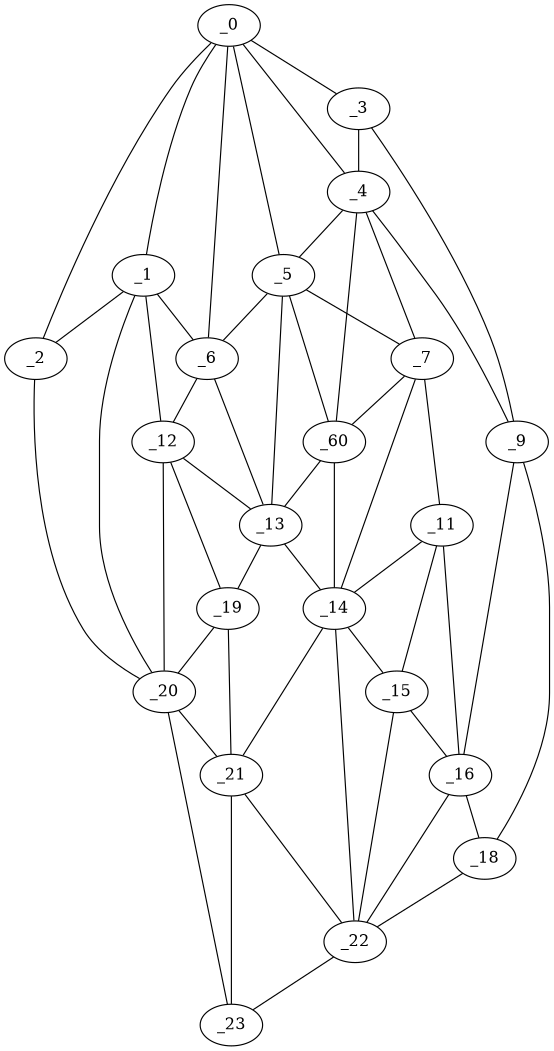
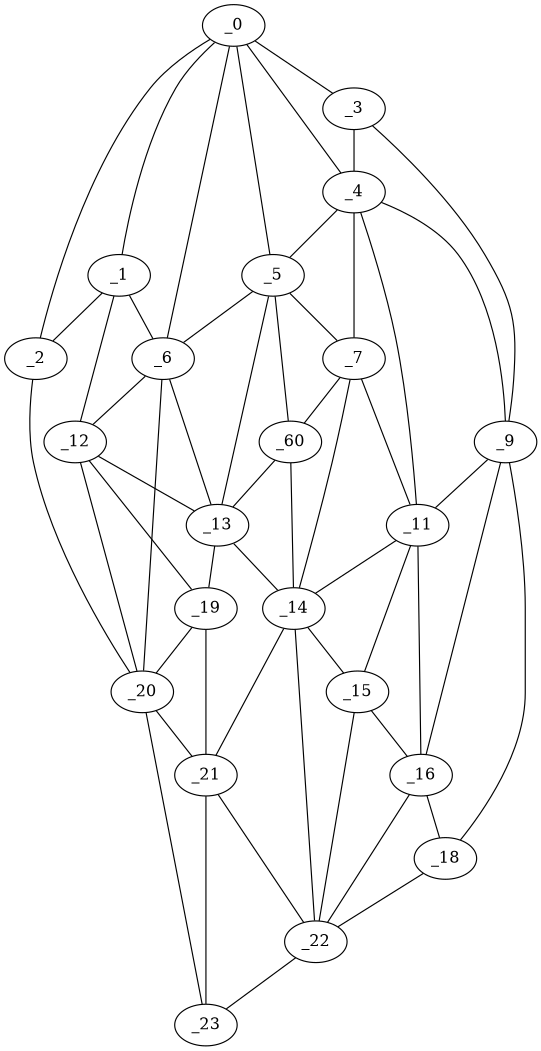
edge "_4" -- "_60": now "_4" -- "_11"
edge "_9" -- "_11": added
edge "_1" -- "_20": now "_6" -- "_20"
